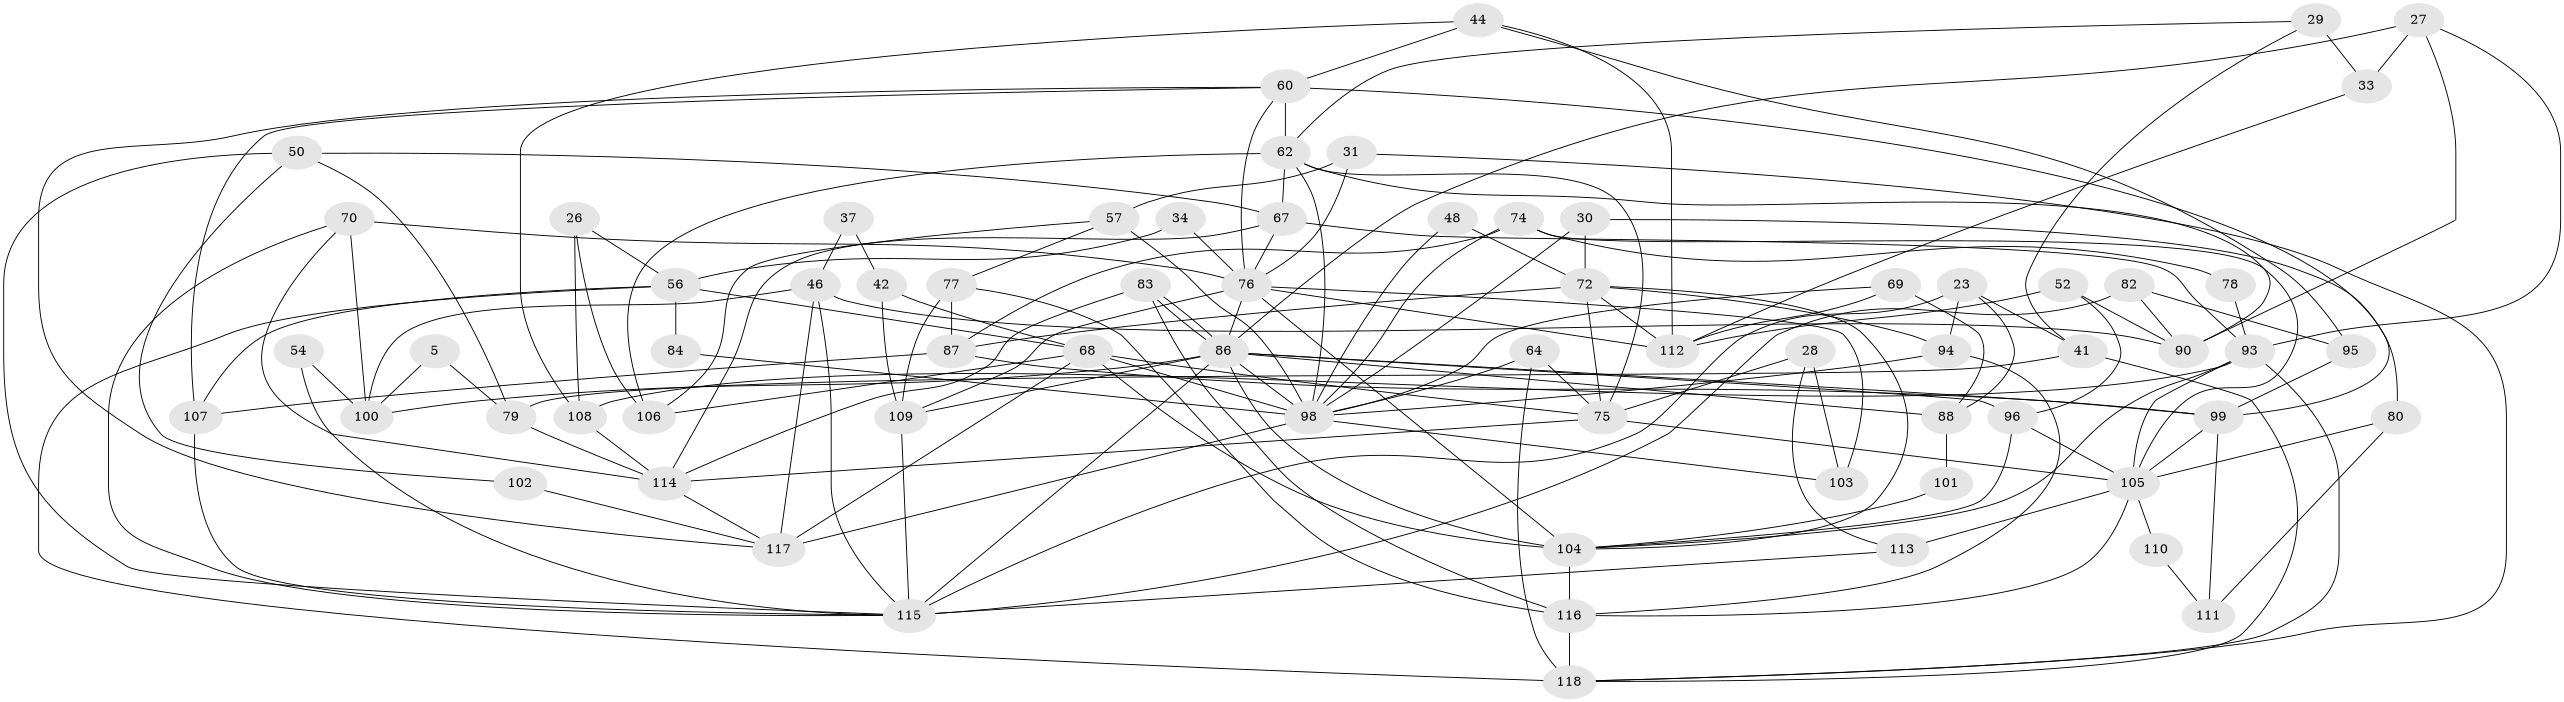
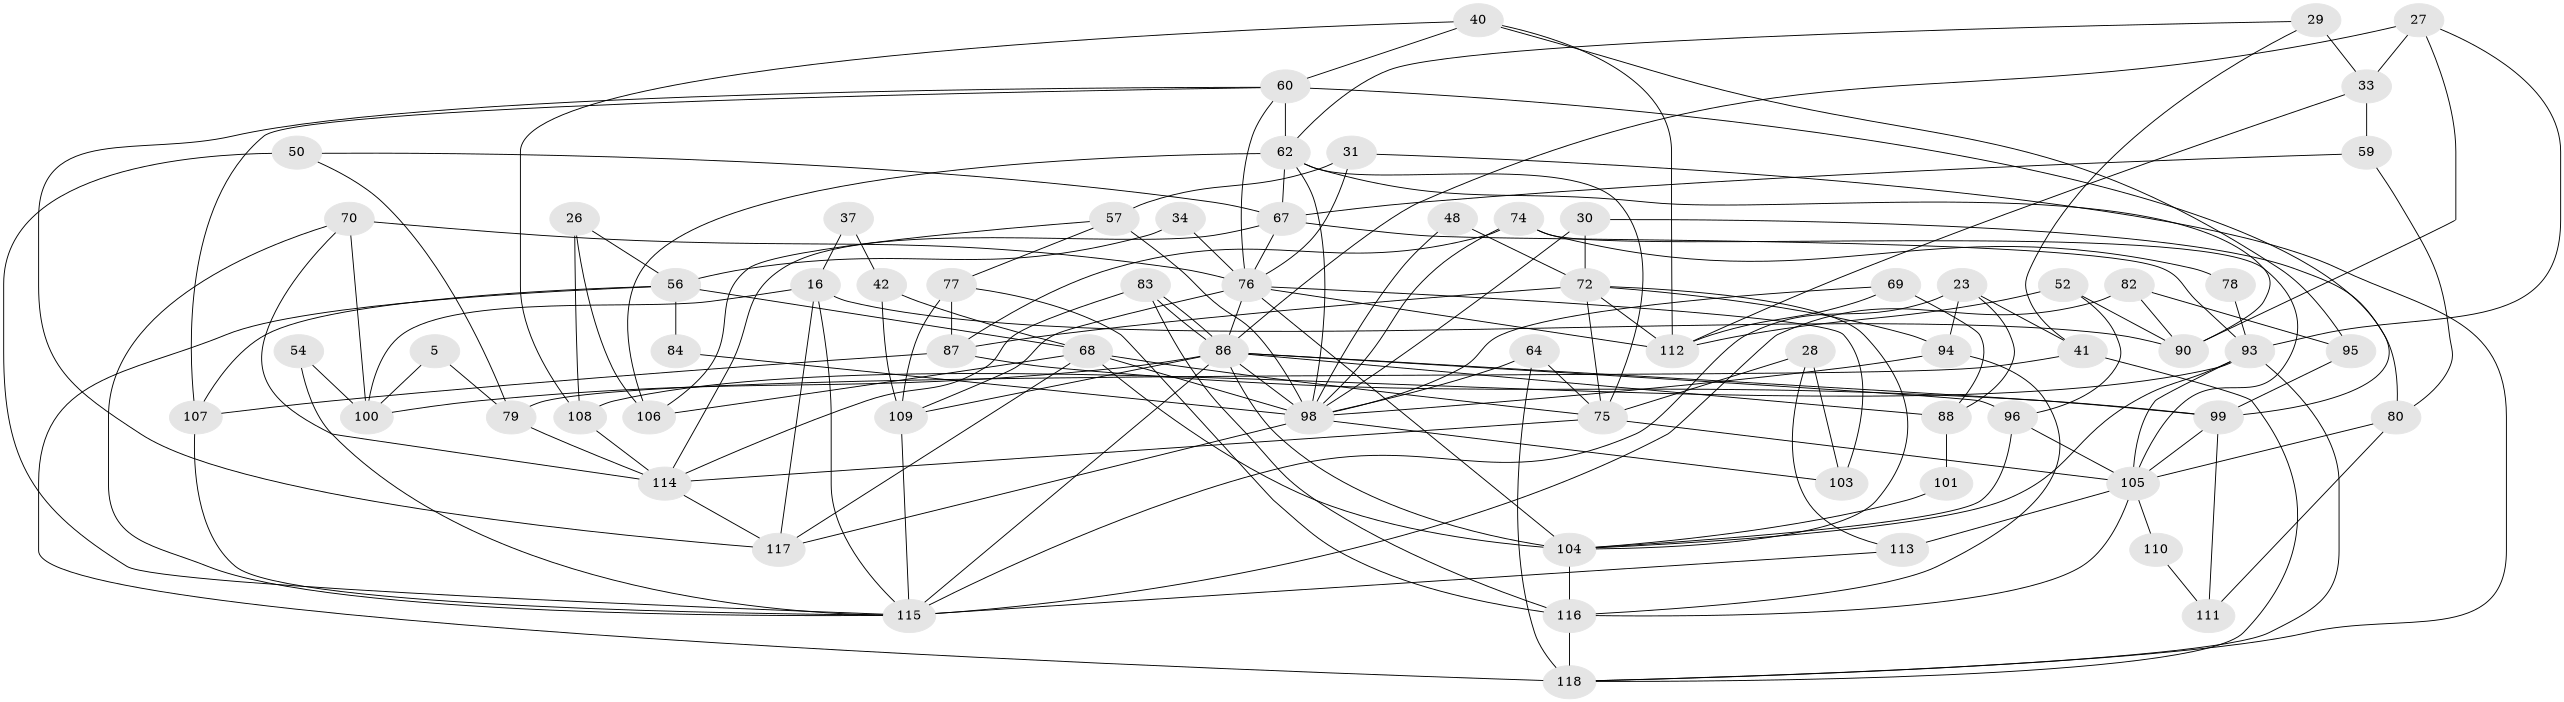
node "44": label "44" -> "40"
node "59": added
node "46": label "46" -> "16"
node "102": removed
